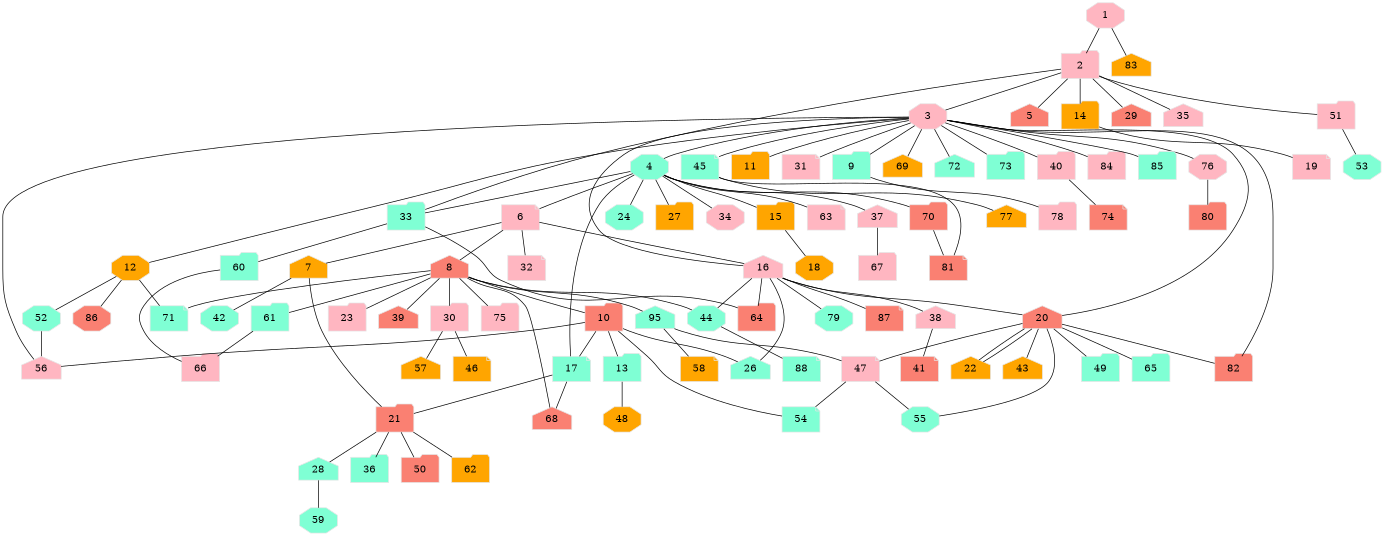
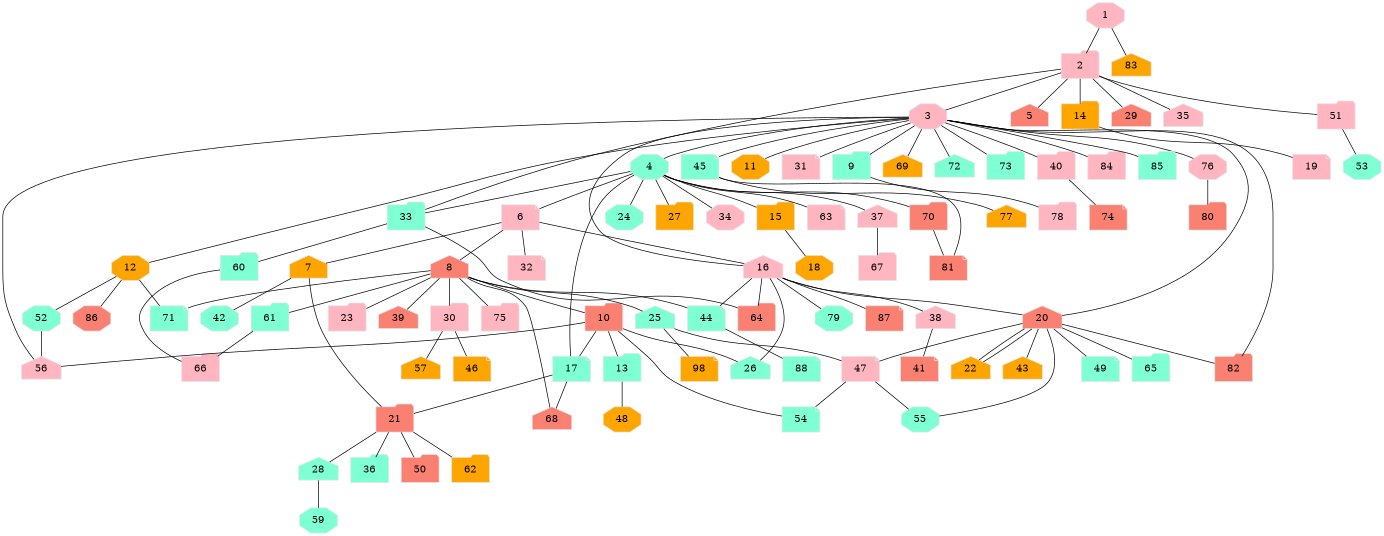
node "11": shape folder -> octagon
node "95": label "95" -> "25"
node "44": shape octagon -> note
node "58": label "58" -> "98"
node "49": shape folder -> note
